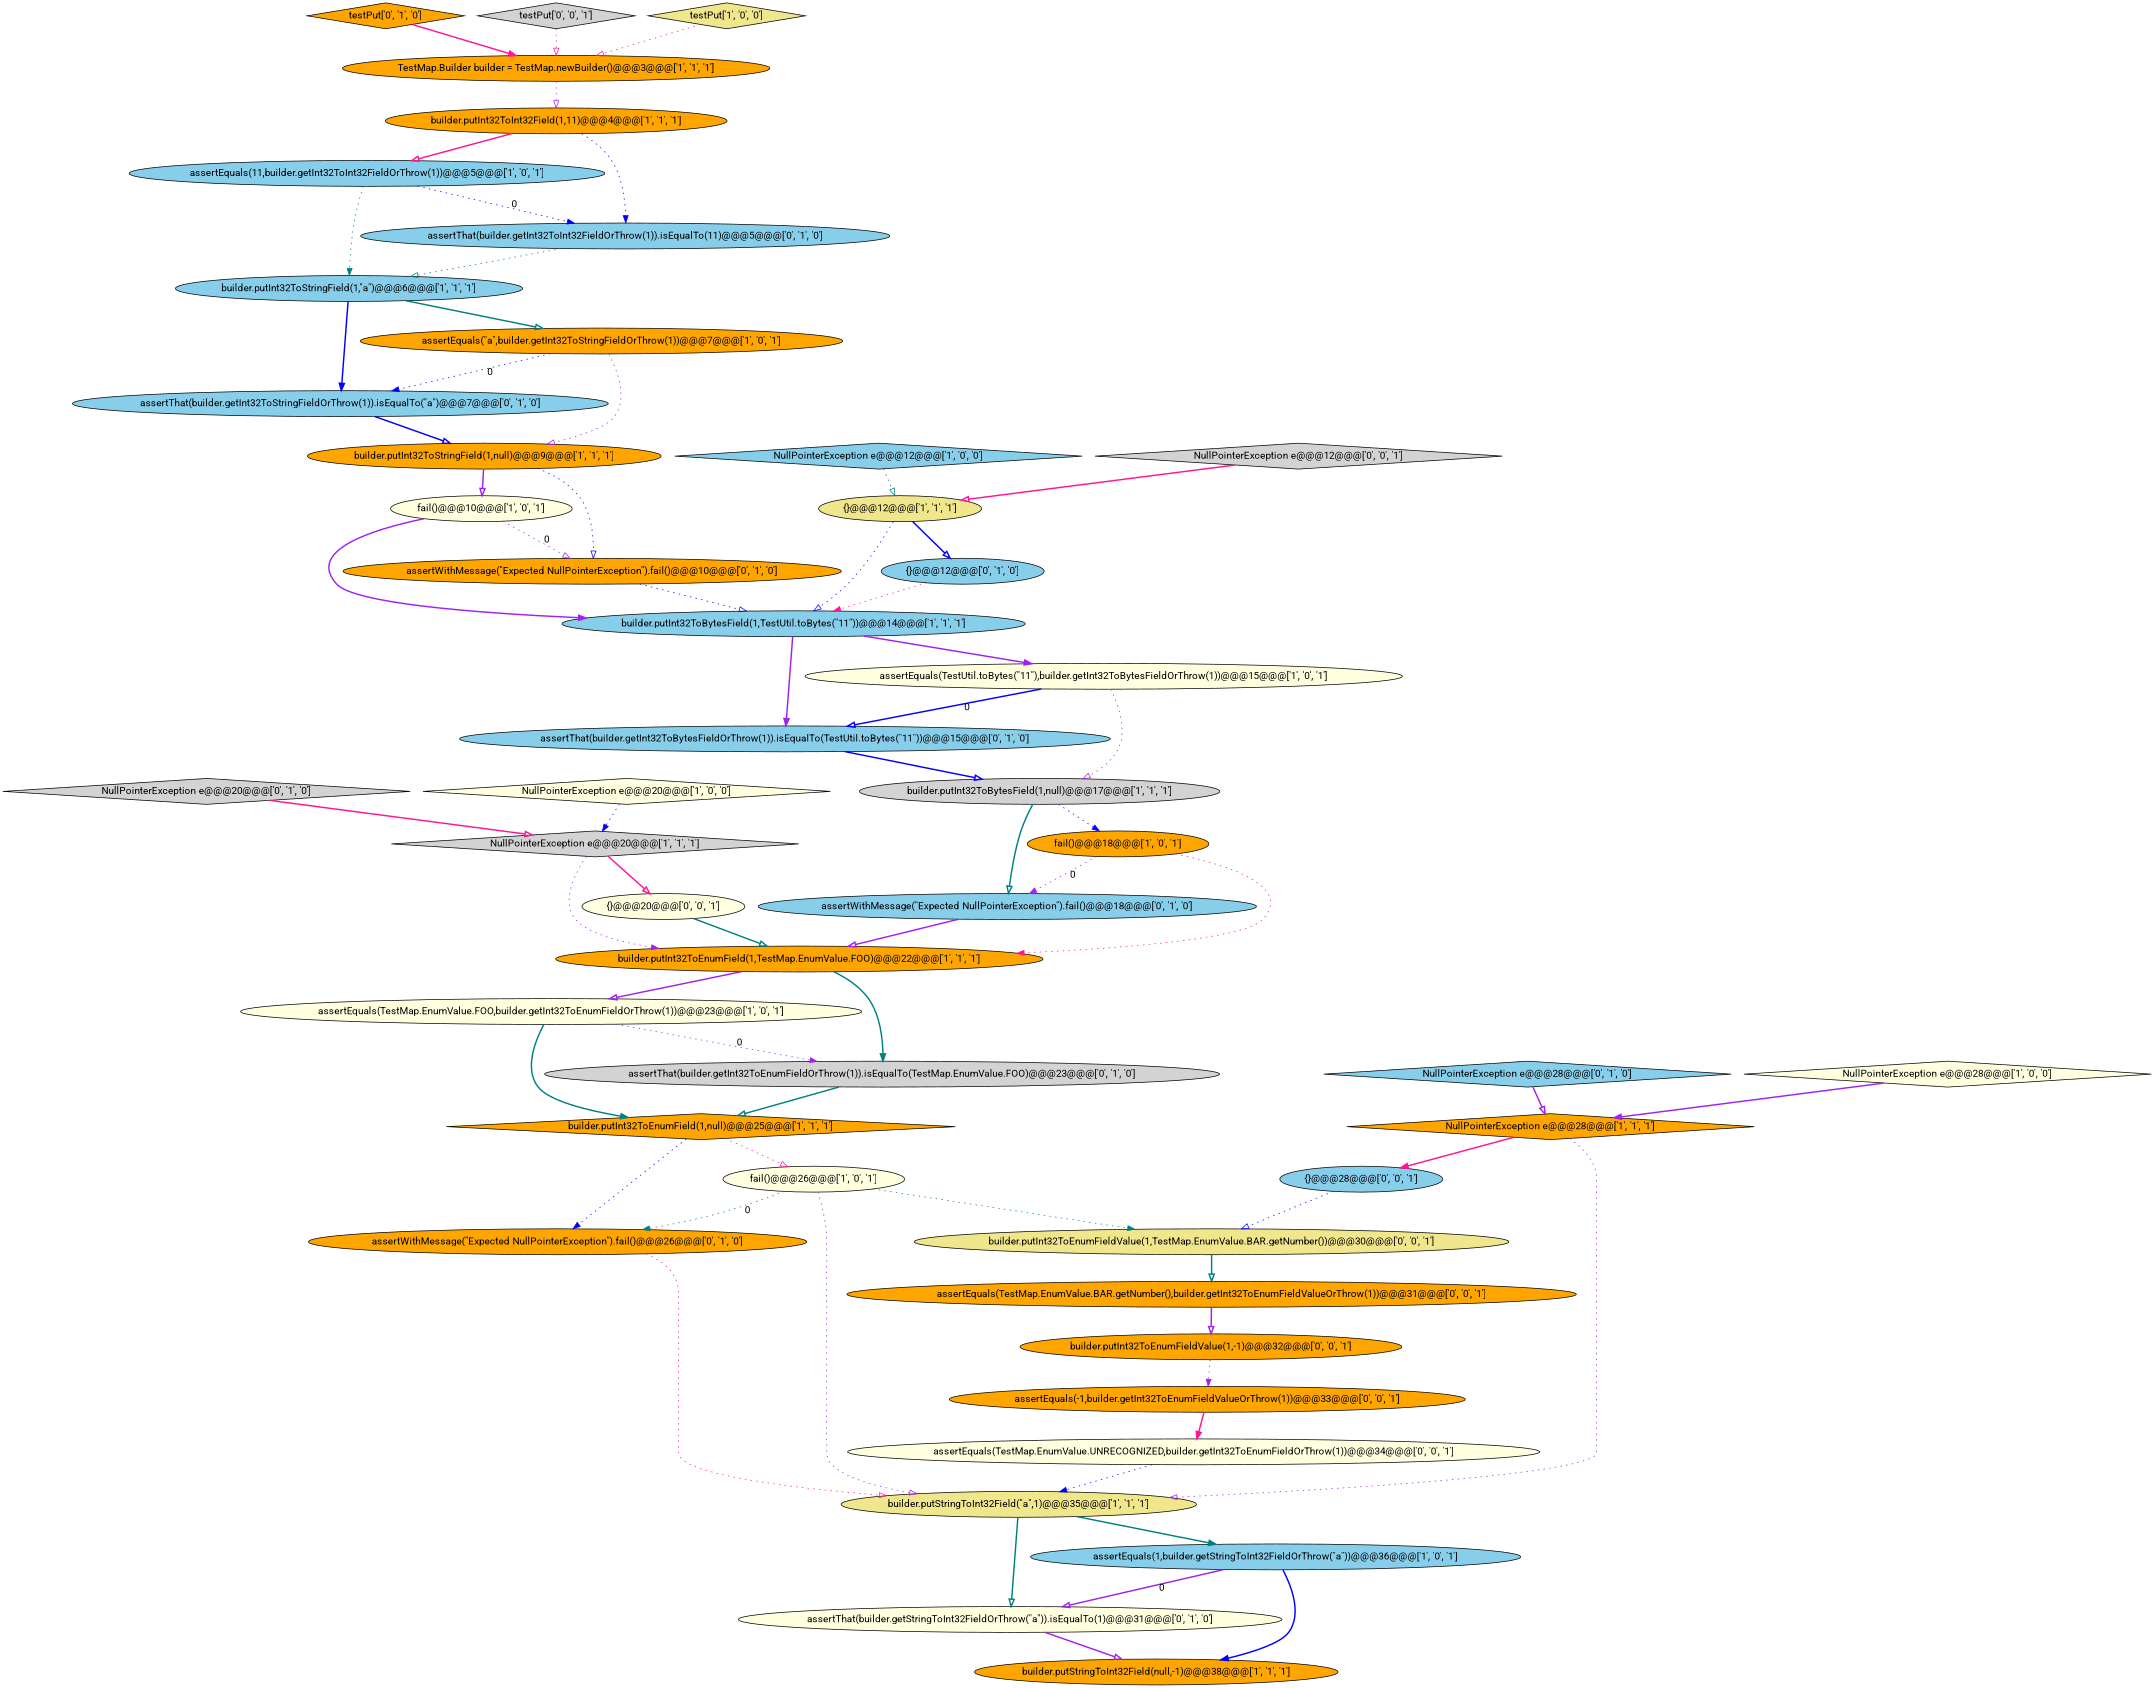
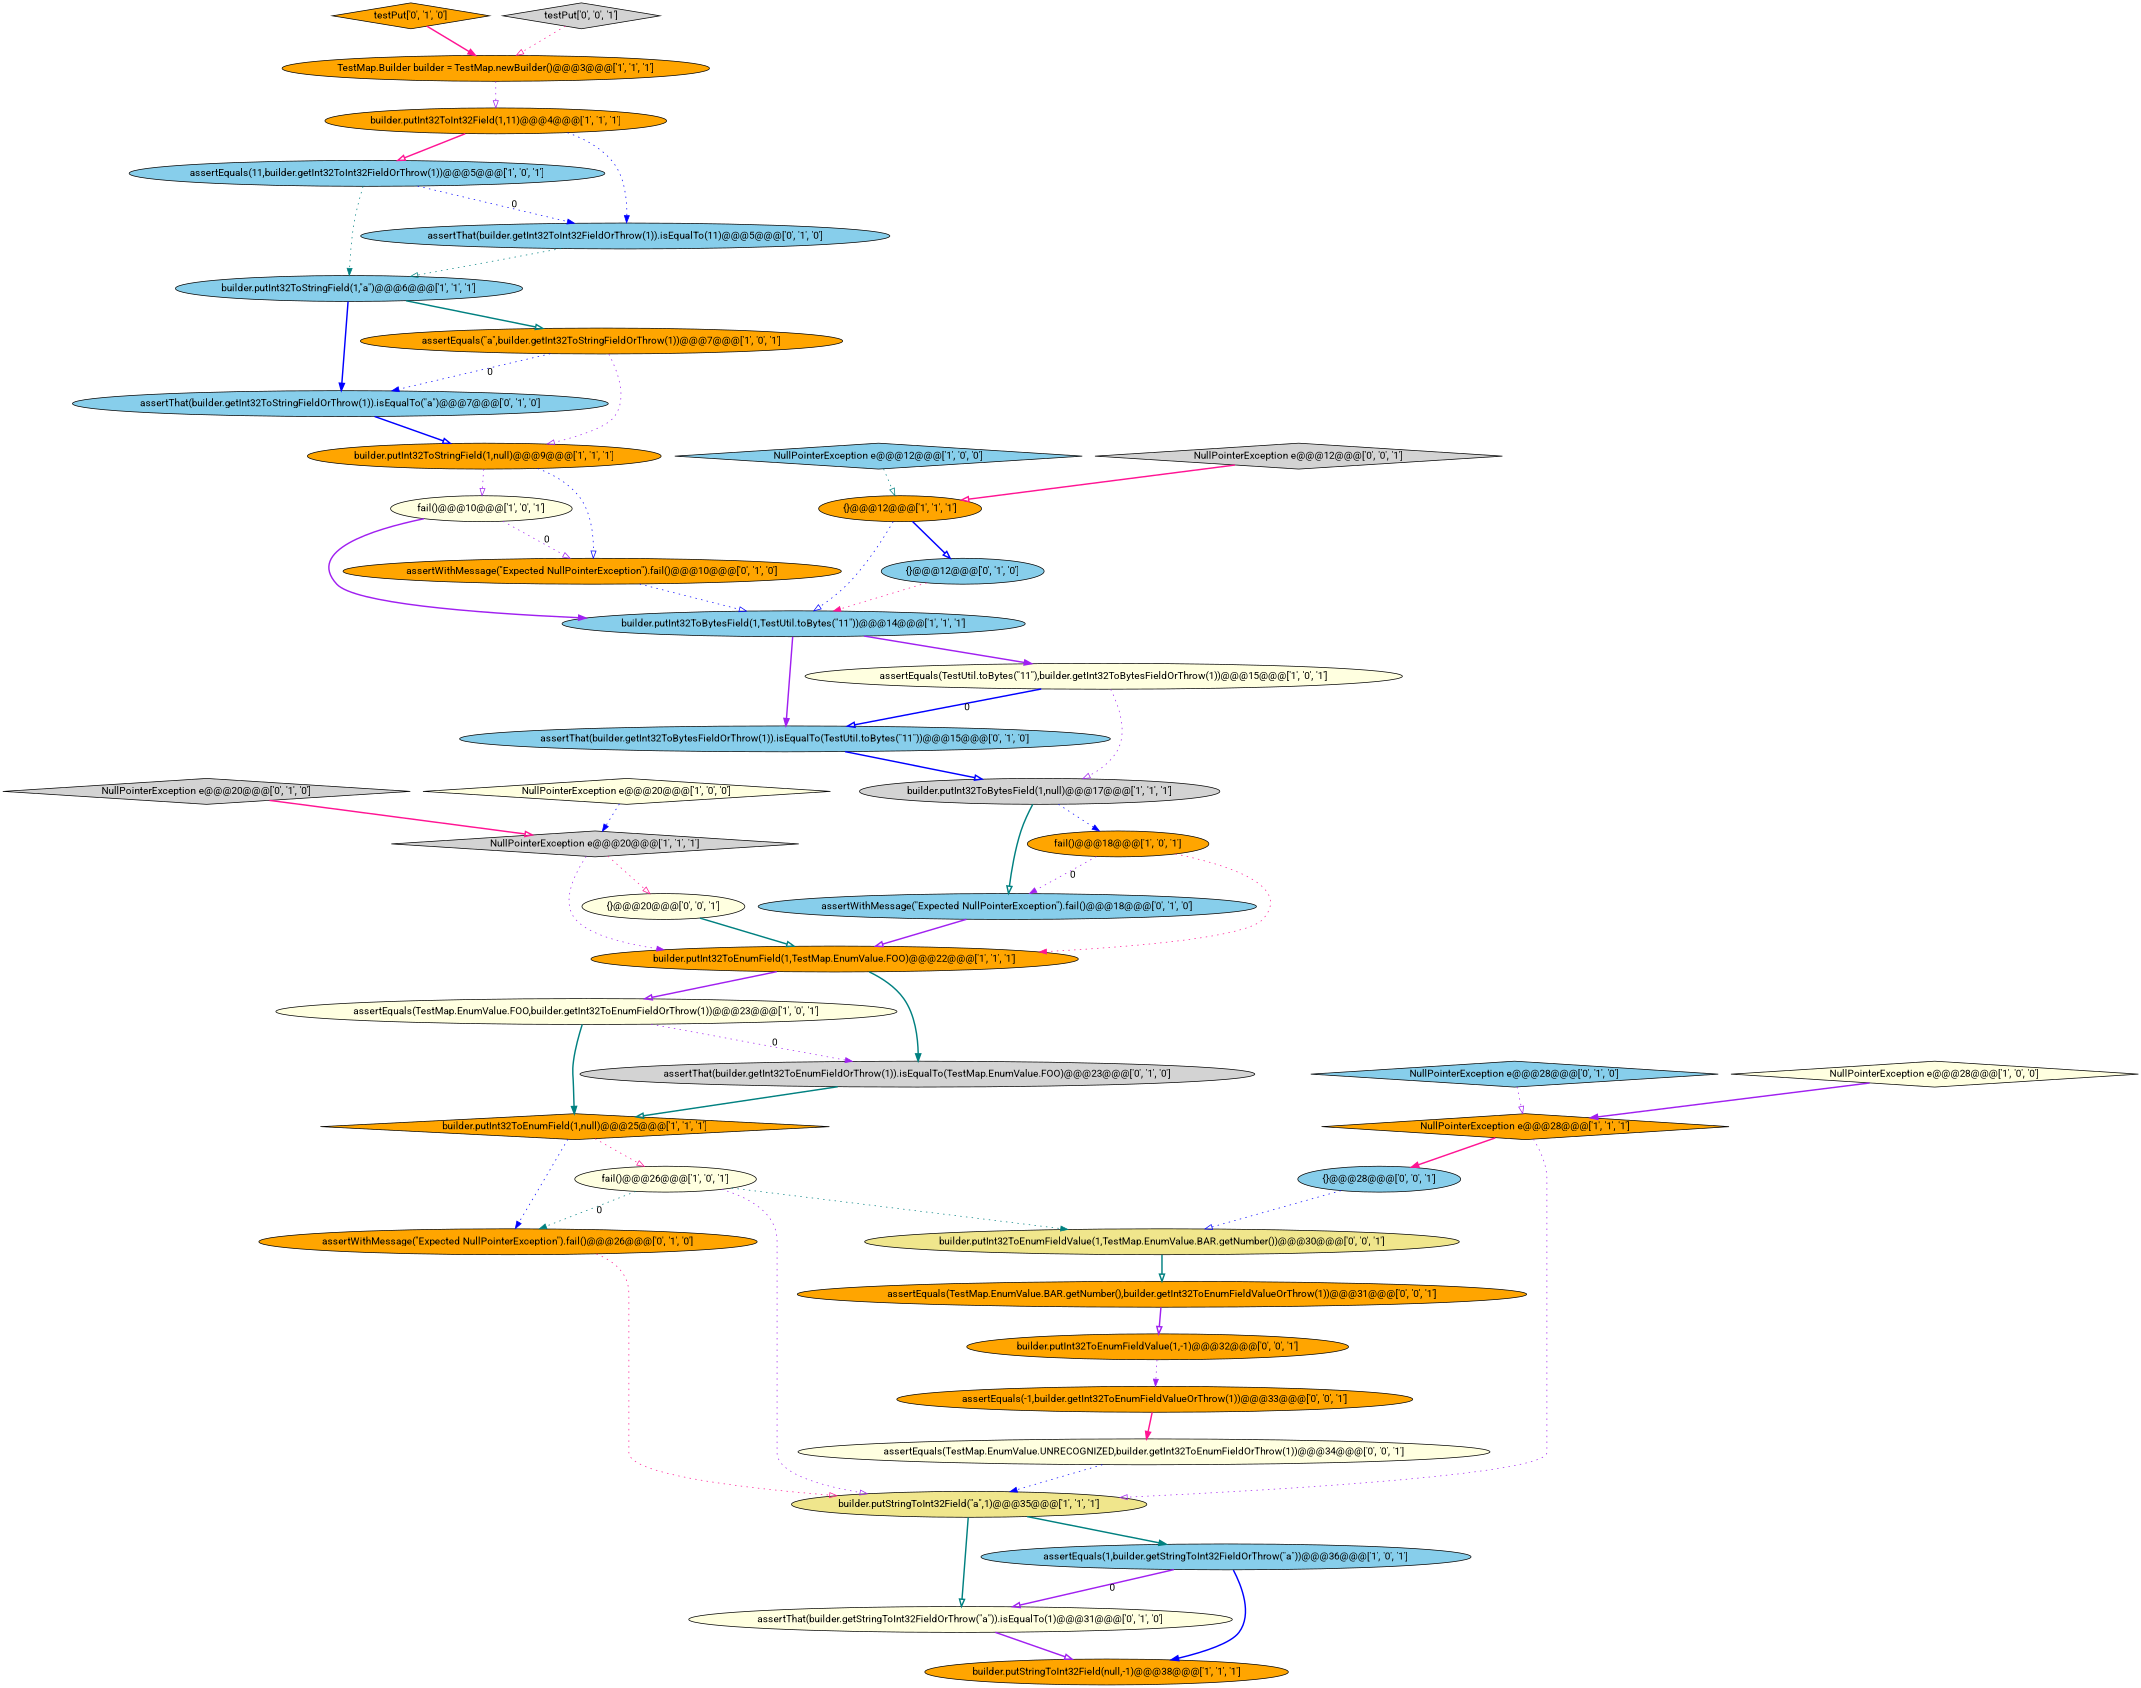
node "testPut['1', '0', '0']": removed
edge "builder.putInt32ToStringField(1,null)@@@9@@@['1', '1', '1']" -> "fail()@@@10@@@['1', '0', '1']": style bold -> dotted
node "{}@@@12@@@['1', '1', '1']": fillcolor khaki -> orange
edge "NullPointerException e@@@20@@@['1', '1', '1']" -> "{}@@@20@@@['0', '0', '1']": style bold -> dotted
edge "NullPointerException e@@@28@@@['0', '1', '0']" -> "NullPointerException e@@@28@@@['1', '1', '1']": style bold -> dotted
